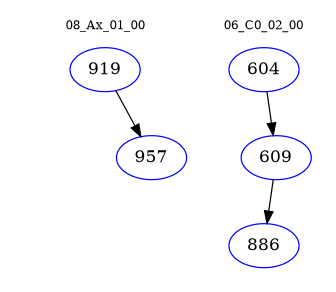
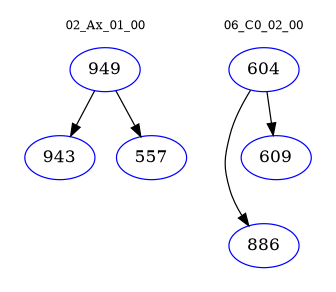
cluster "08_Ax_01_00": label "08_Ax_01_00" -> "02_Ax_01_00"
node "919": label "919" -> "949"
node "943": added
node "957": label "957" -> "557"
edge "609" -> "886": now "604" -> "886"
